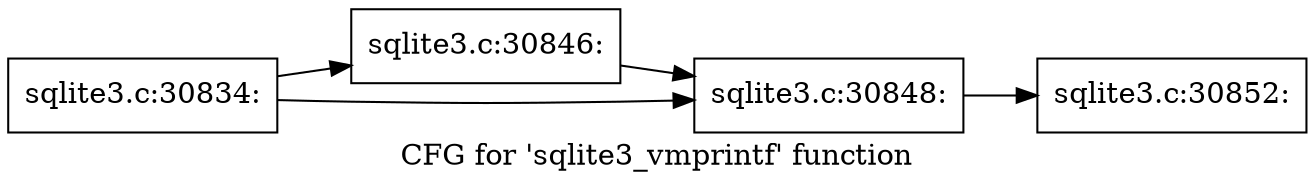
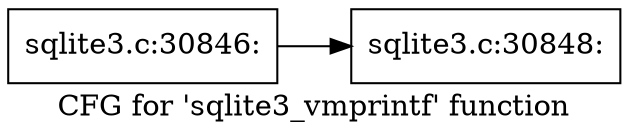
node "sqlite3.c:30834:": removed
node "sqlite3.c:30852:": removed
